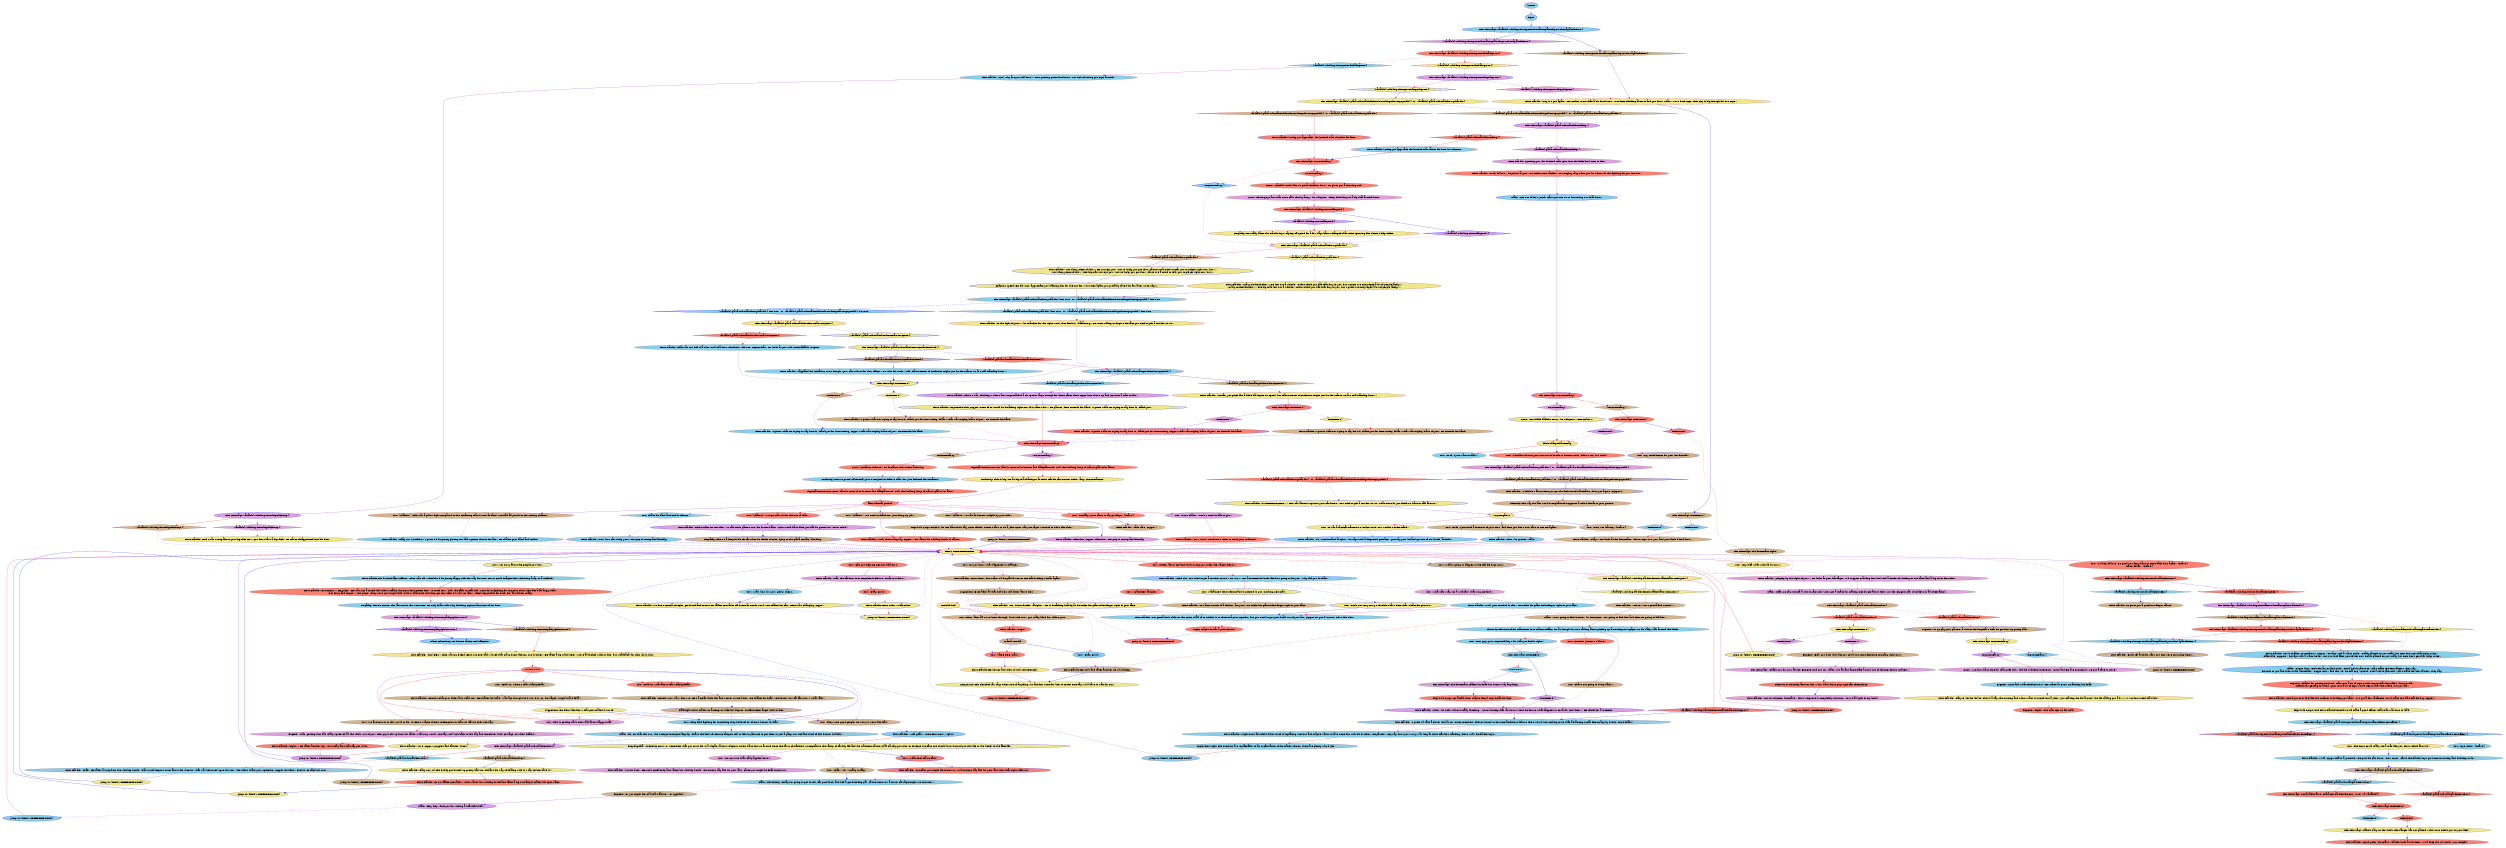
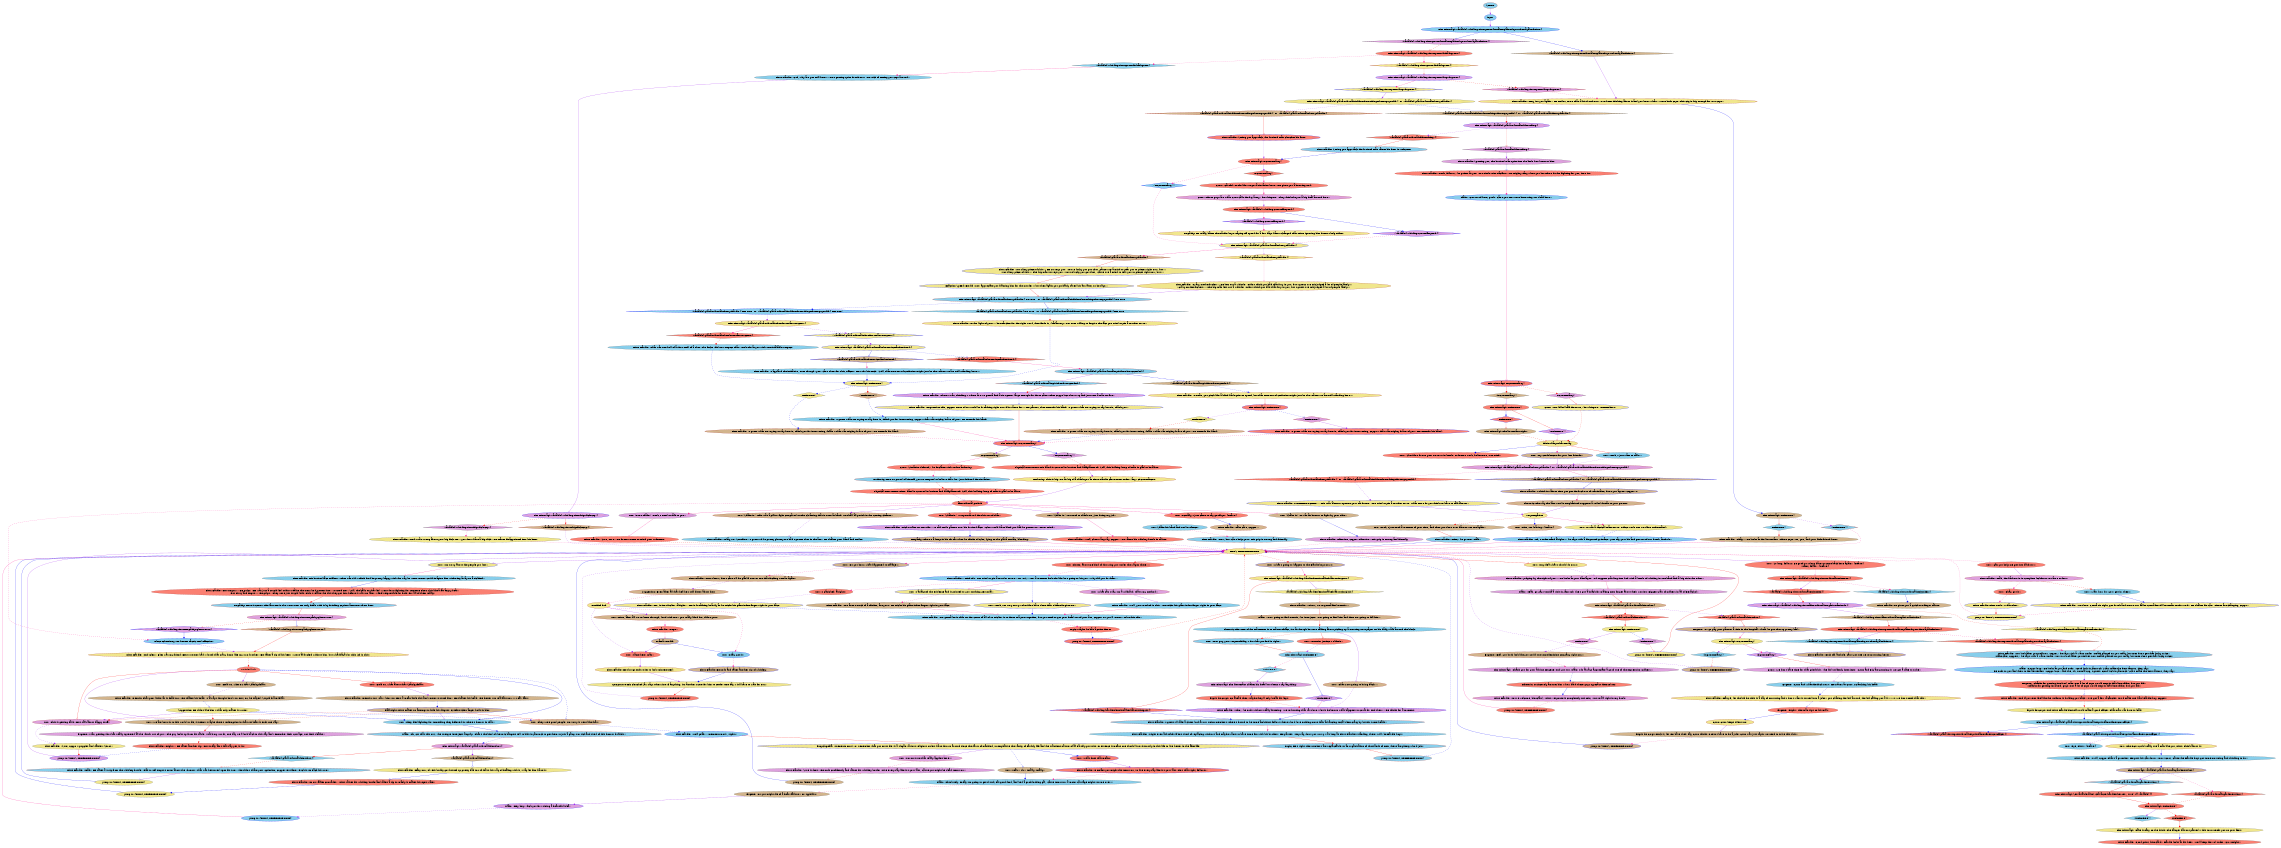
edge "aftertribunal prehub" -> "You: Shake his hand and nod in silence.": now "aftertribunal prehub" -> "Electrochemistry: An honest tactic. And effective."
node "You: Shake his hand and nod in silence.": shape diamond -> ellipse
edge "Kim Kitsuragi: The lieutenant sighs." -> "Titus Hardie: He nods and takes another sip of whiskey.": now "Kim Kitsuragi: The lieutenant sighs." -> "thisiswhatyouhavetosay"
node "Titus Hardie: He shrugs and tries to look uninterested.": label "Titus Hardie: He shrugs and tries to look uninterested." -> "Titus Hardie: He shrugs ends tries to look uninterested."
node "Suggestion: He didn't like him -- that post makes it worse.": label "Suggestion: He didn't like him -- that post makes it worse." -> "Suggestion: He didn't like him -- that only makes it worse."
node "Cuno: Cuno keeps silent too.": added
